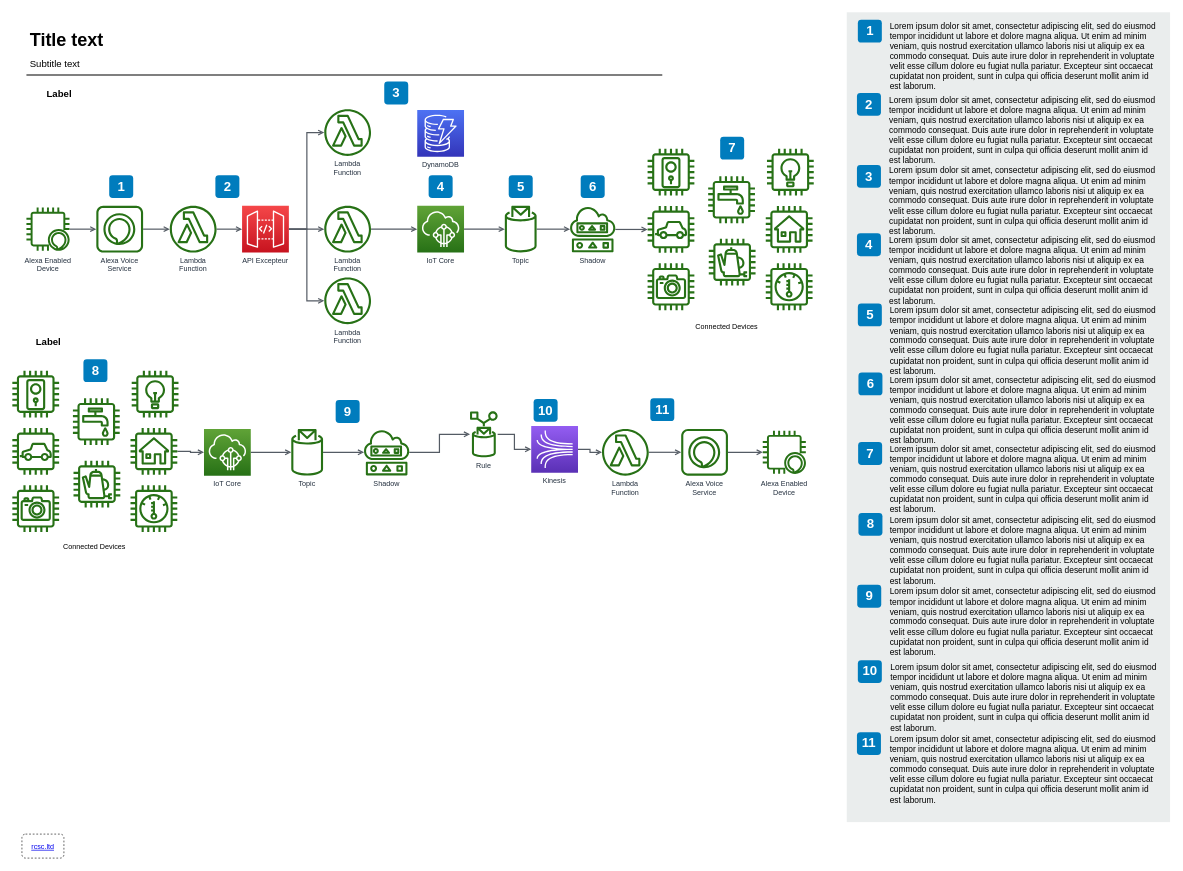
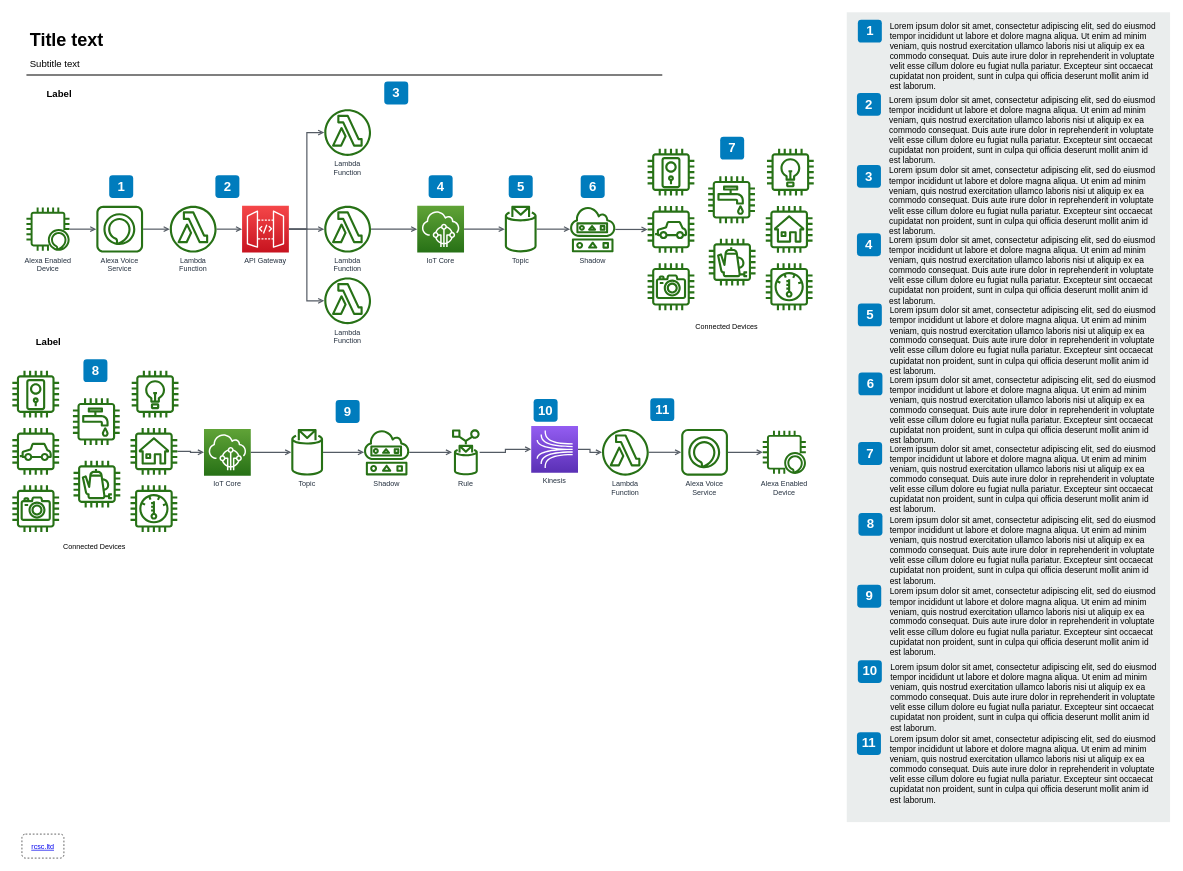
node "DynamoDB": removed
node "API Excepteur": label "API Excepteur" -> "API Gateway"
node "Rule": moved (484, 434) -> (466, 452)
